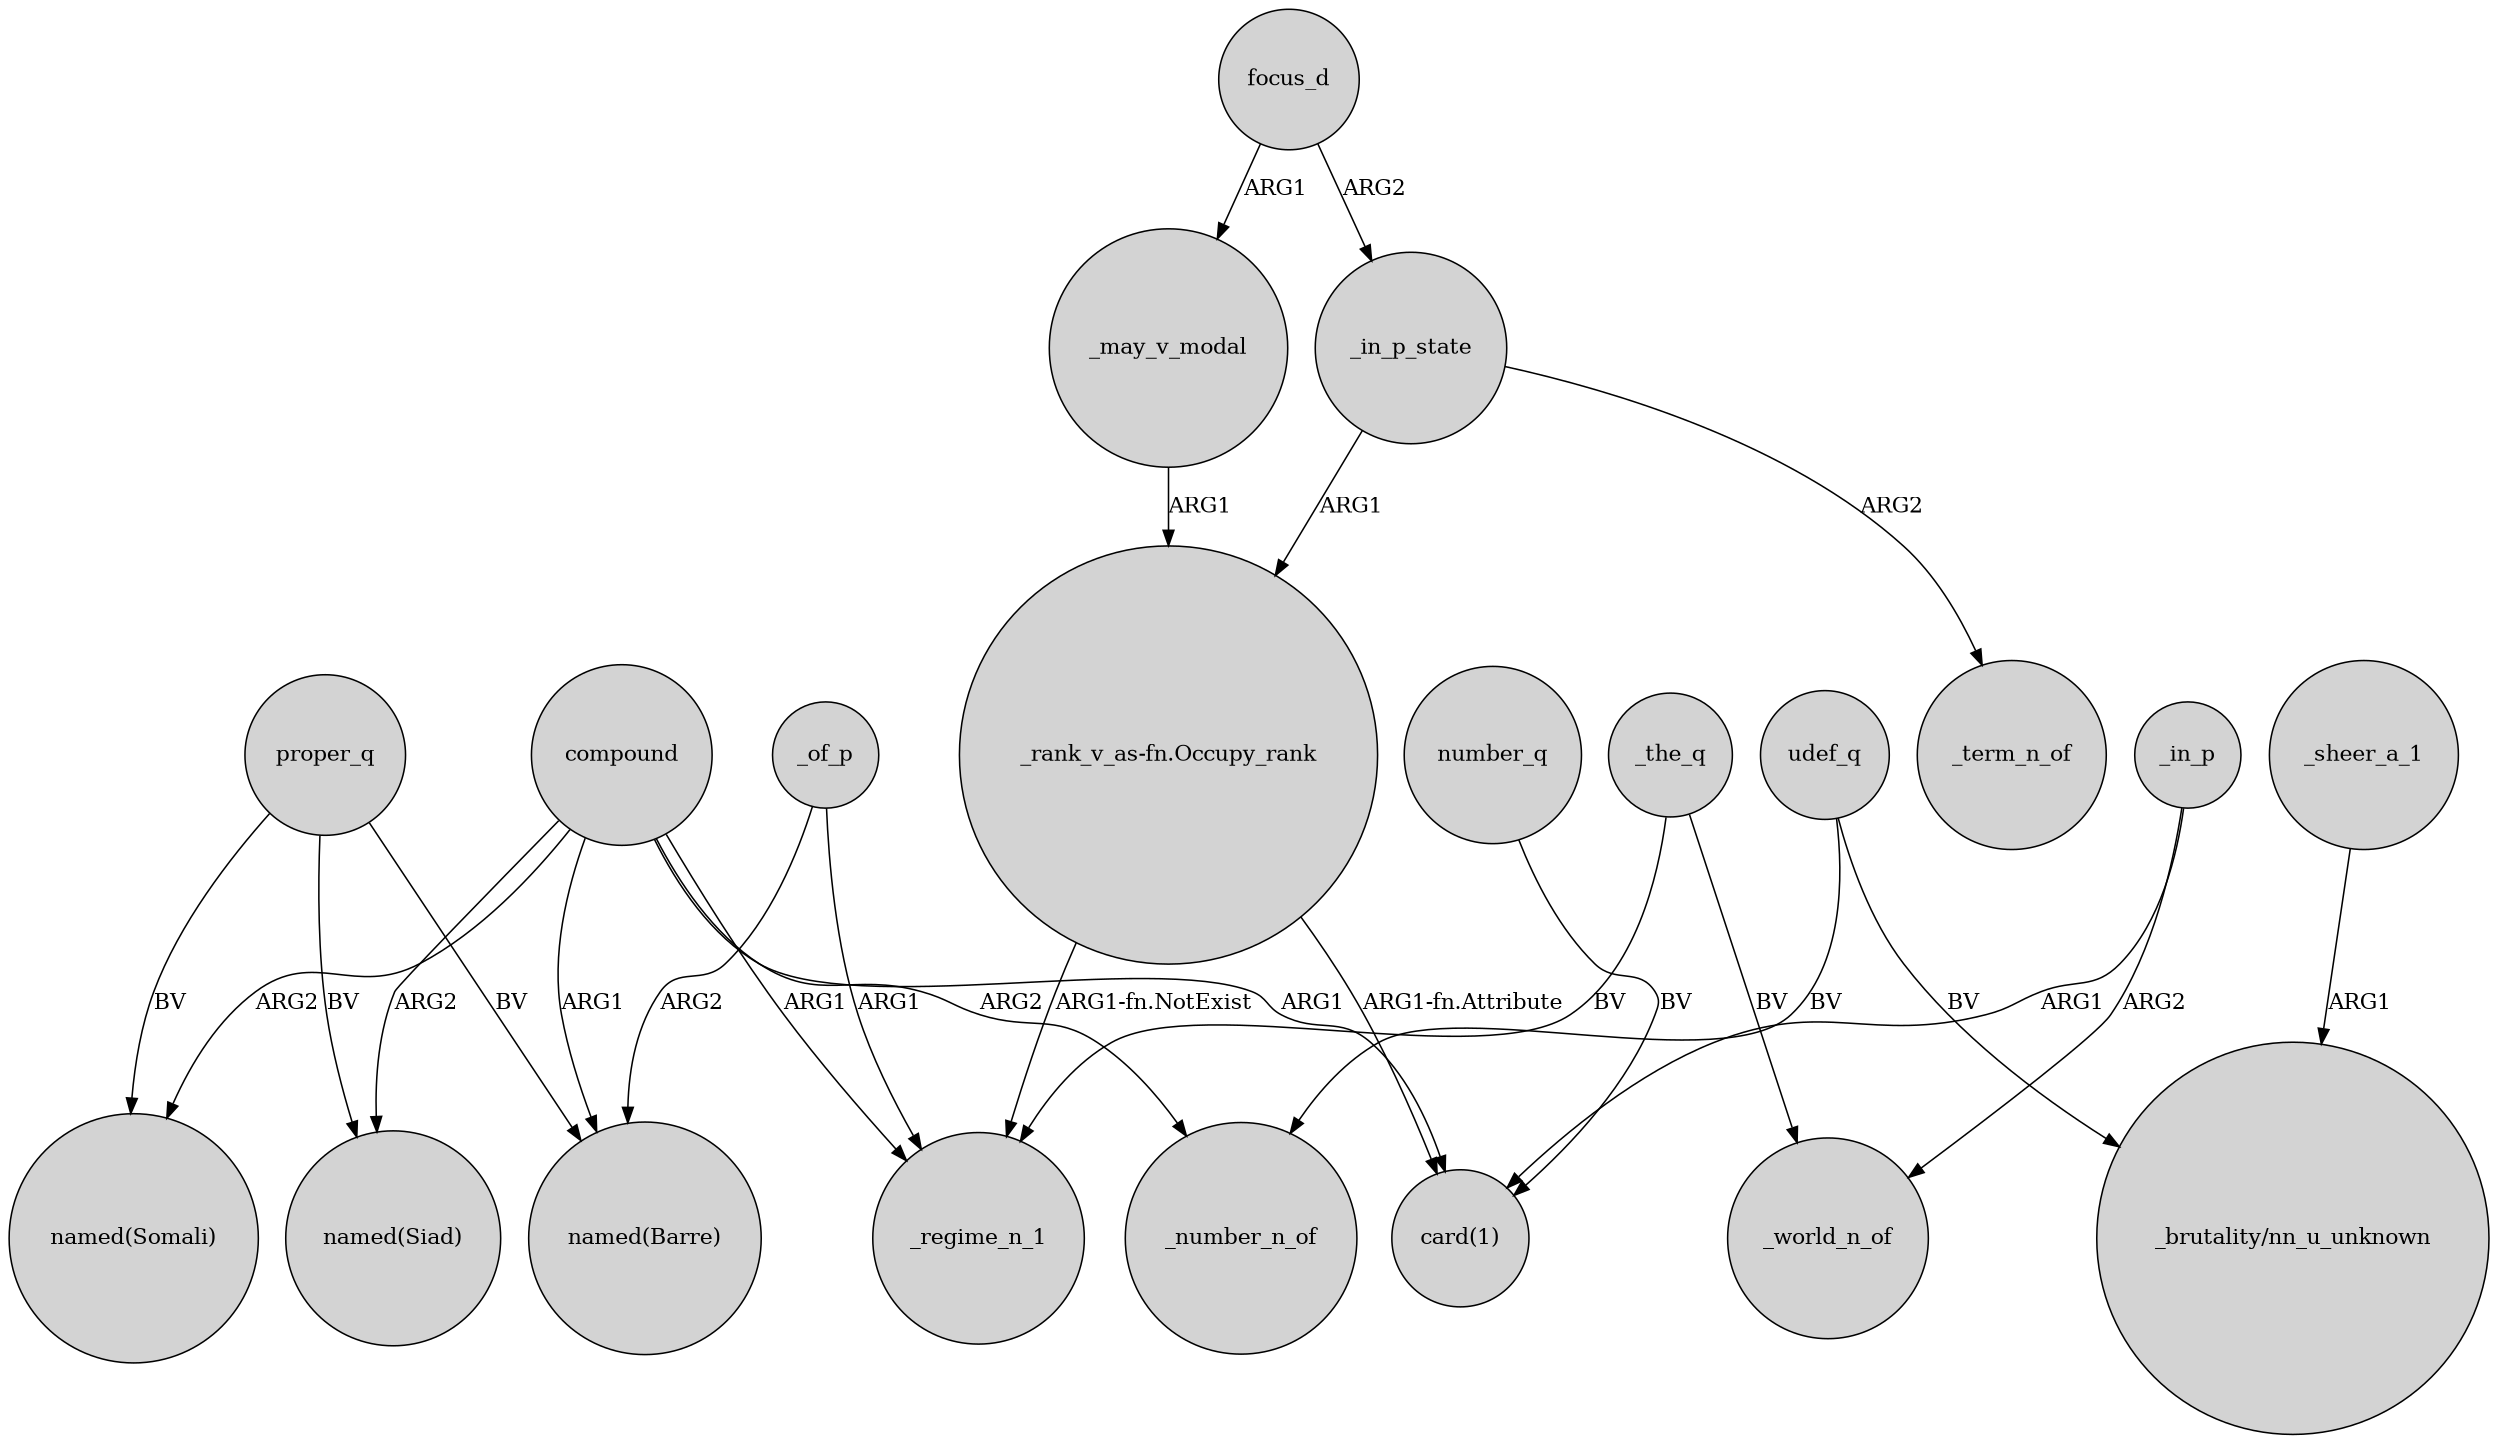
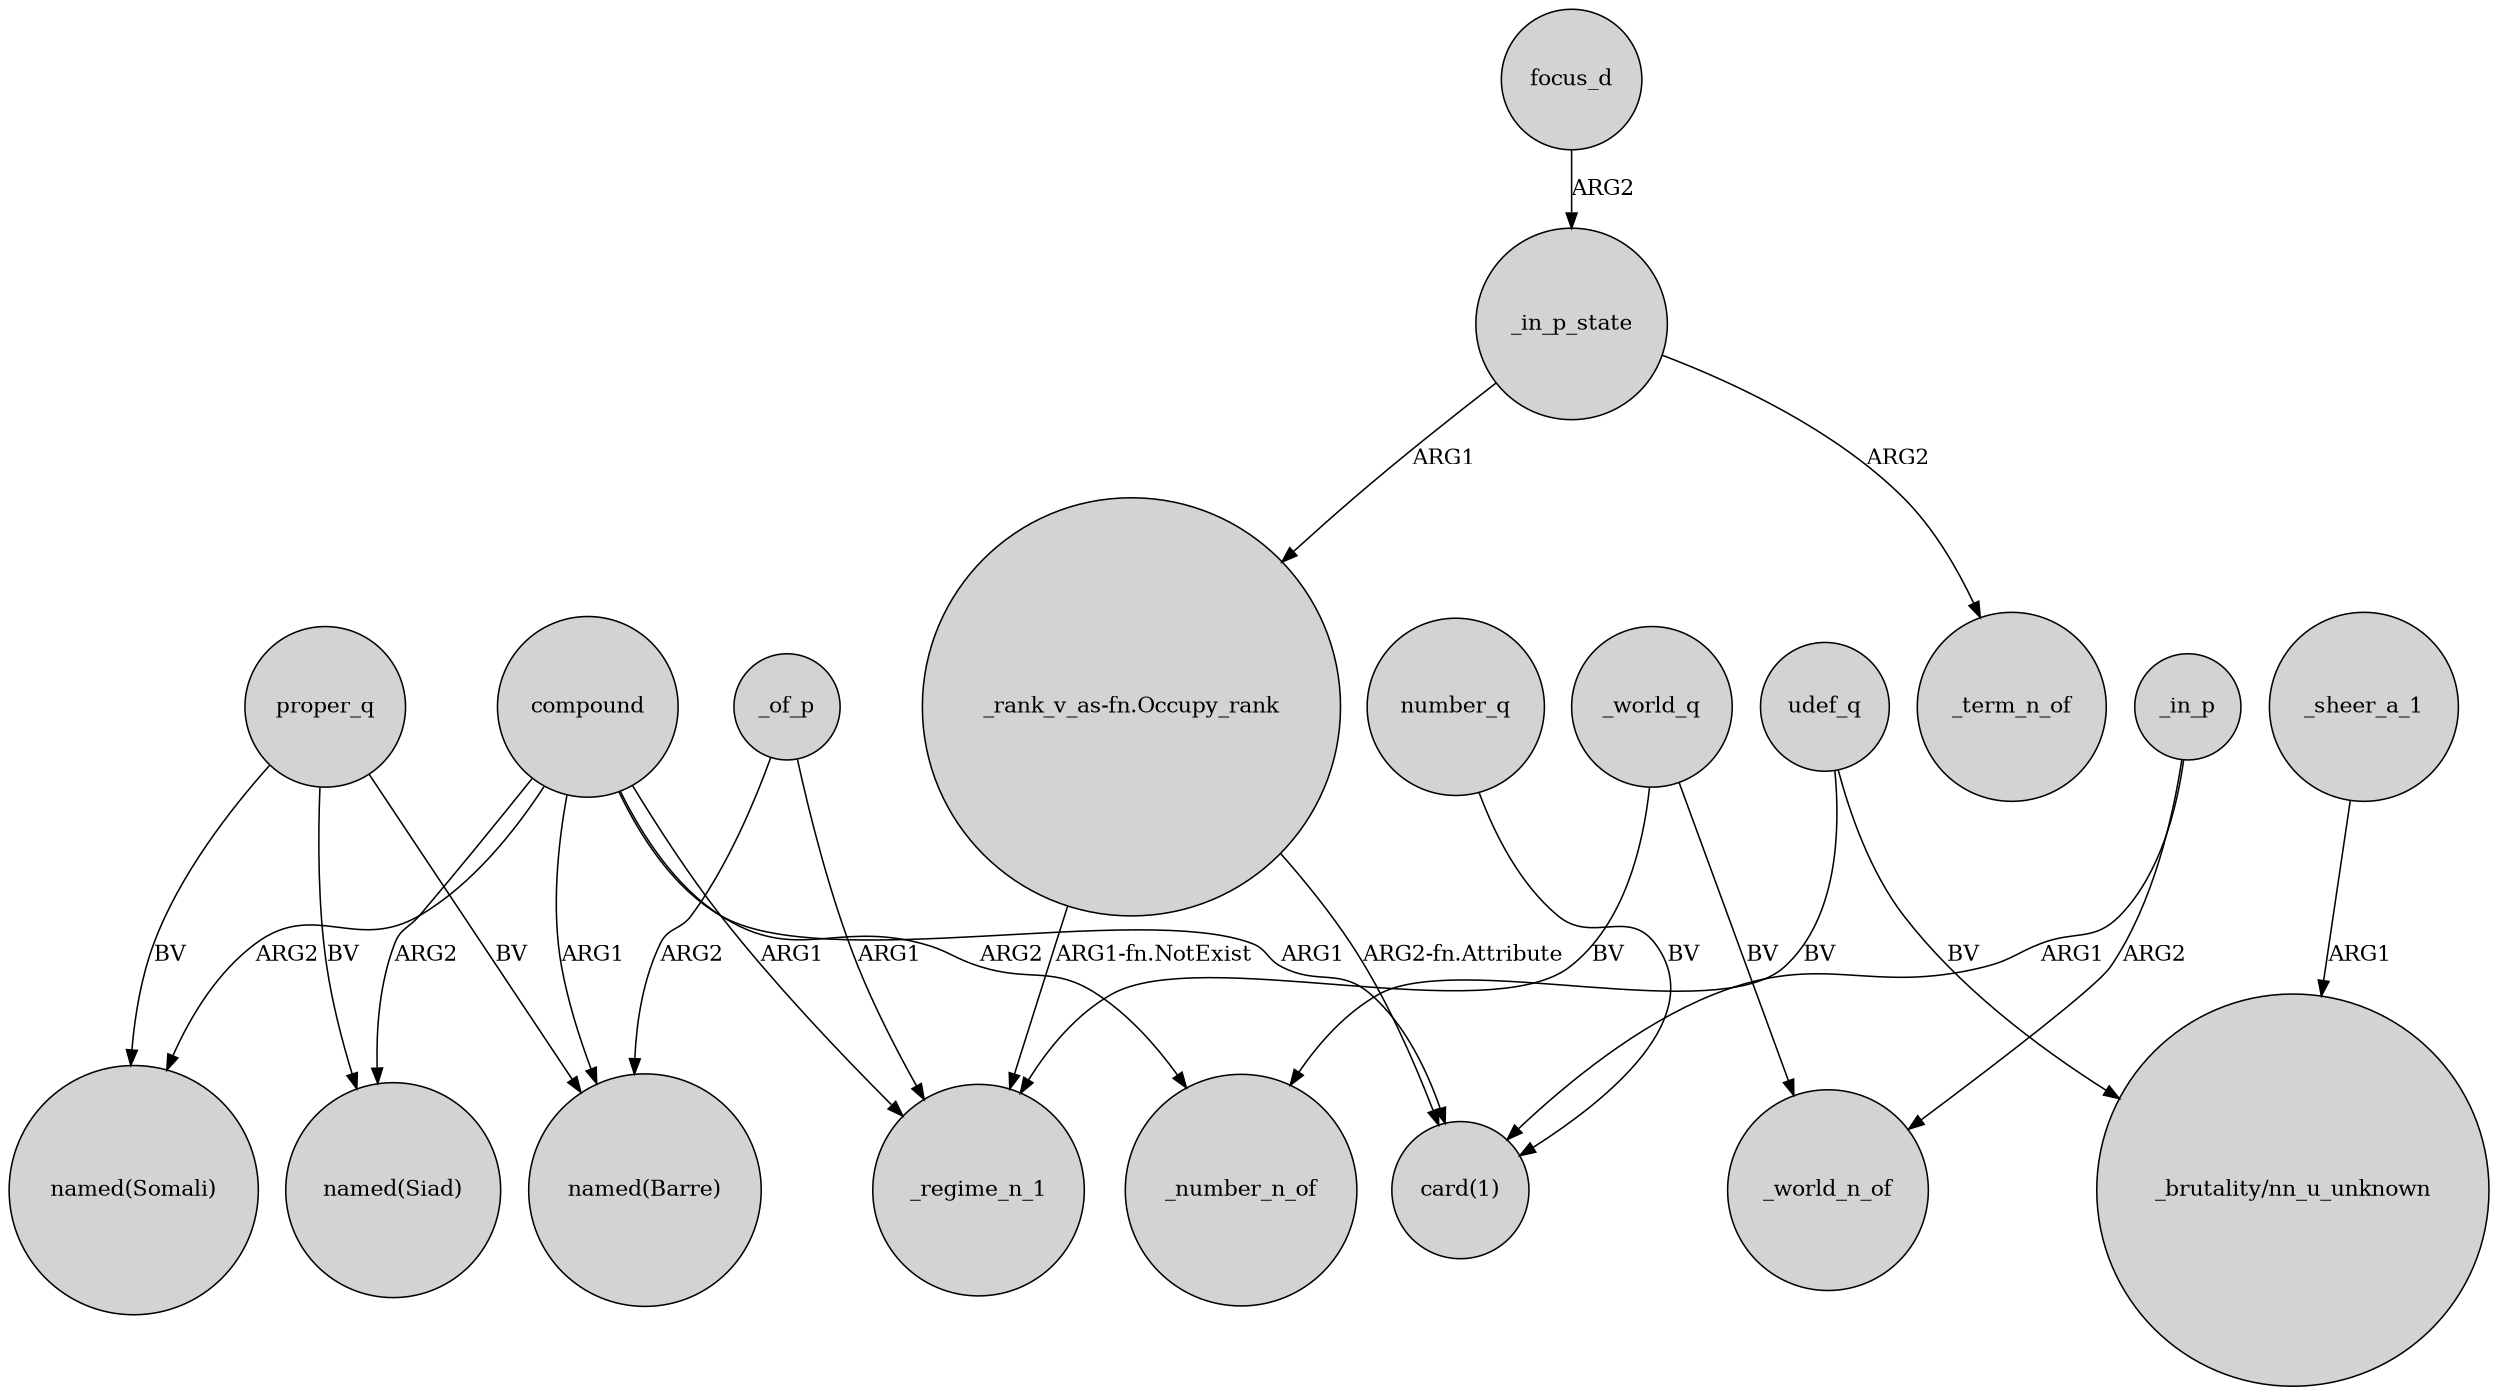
node "_may_v_modal": removed
node "_the_q": label "_the_q" -> "_world_q"
edge "_rank_v_as-fn.Occupy_rank" -> "card(1)": label "ARG1-fn.Attribute" -> "ARG2-fn.Attribute"
